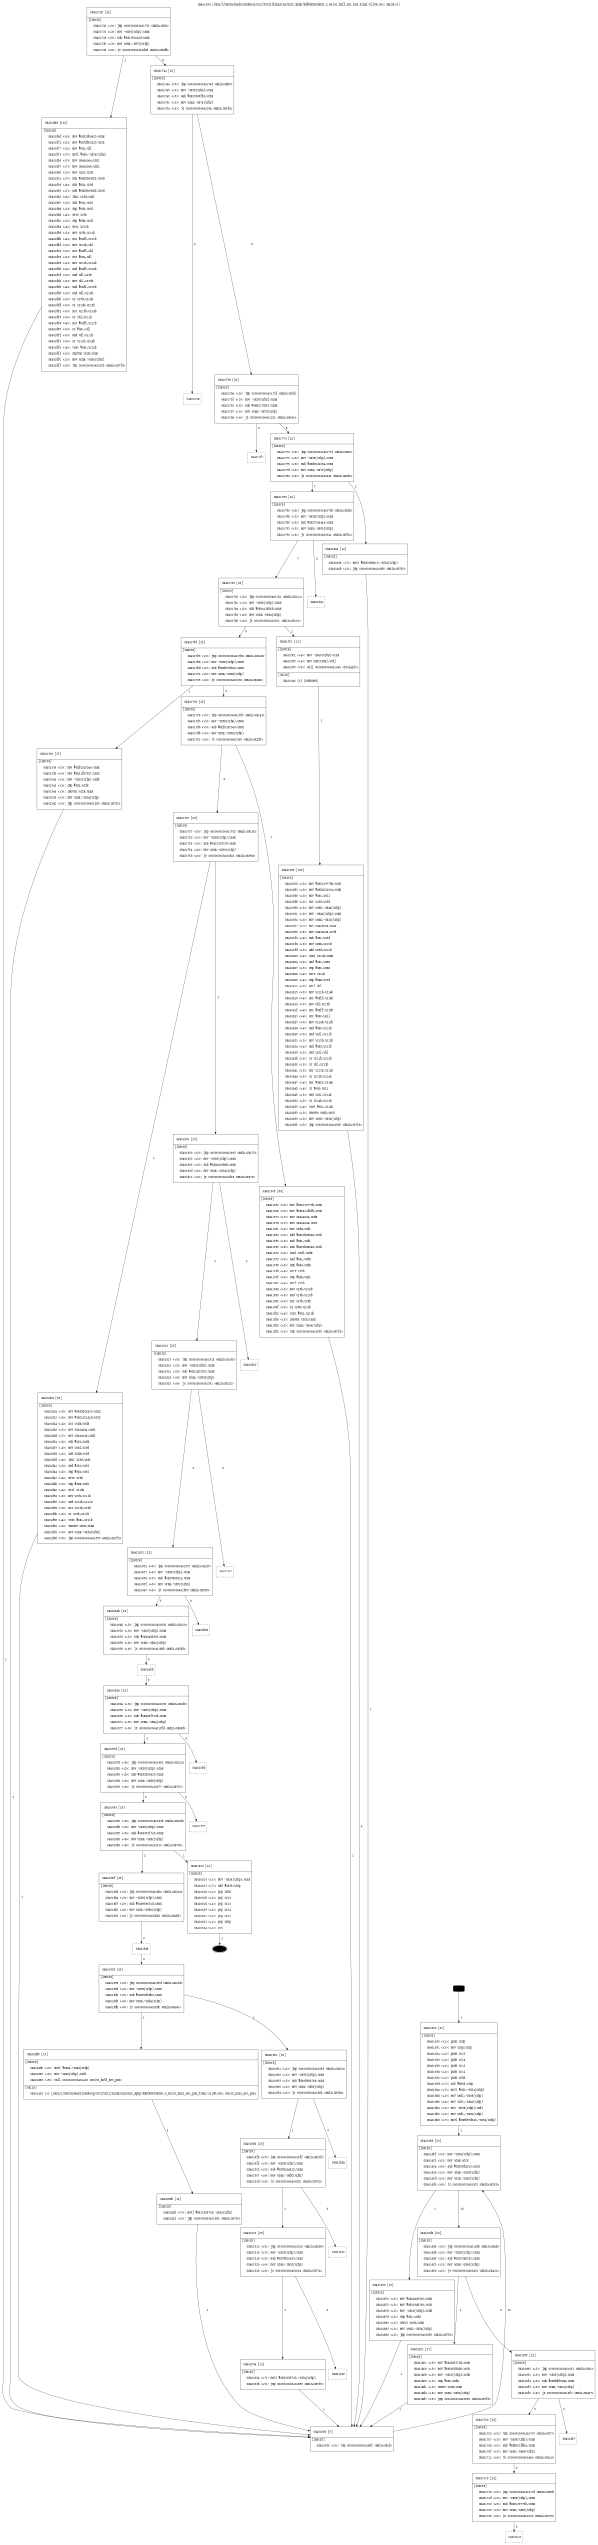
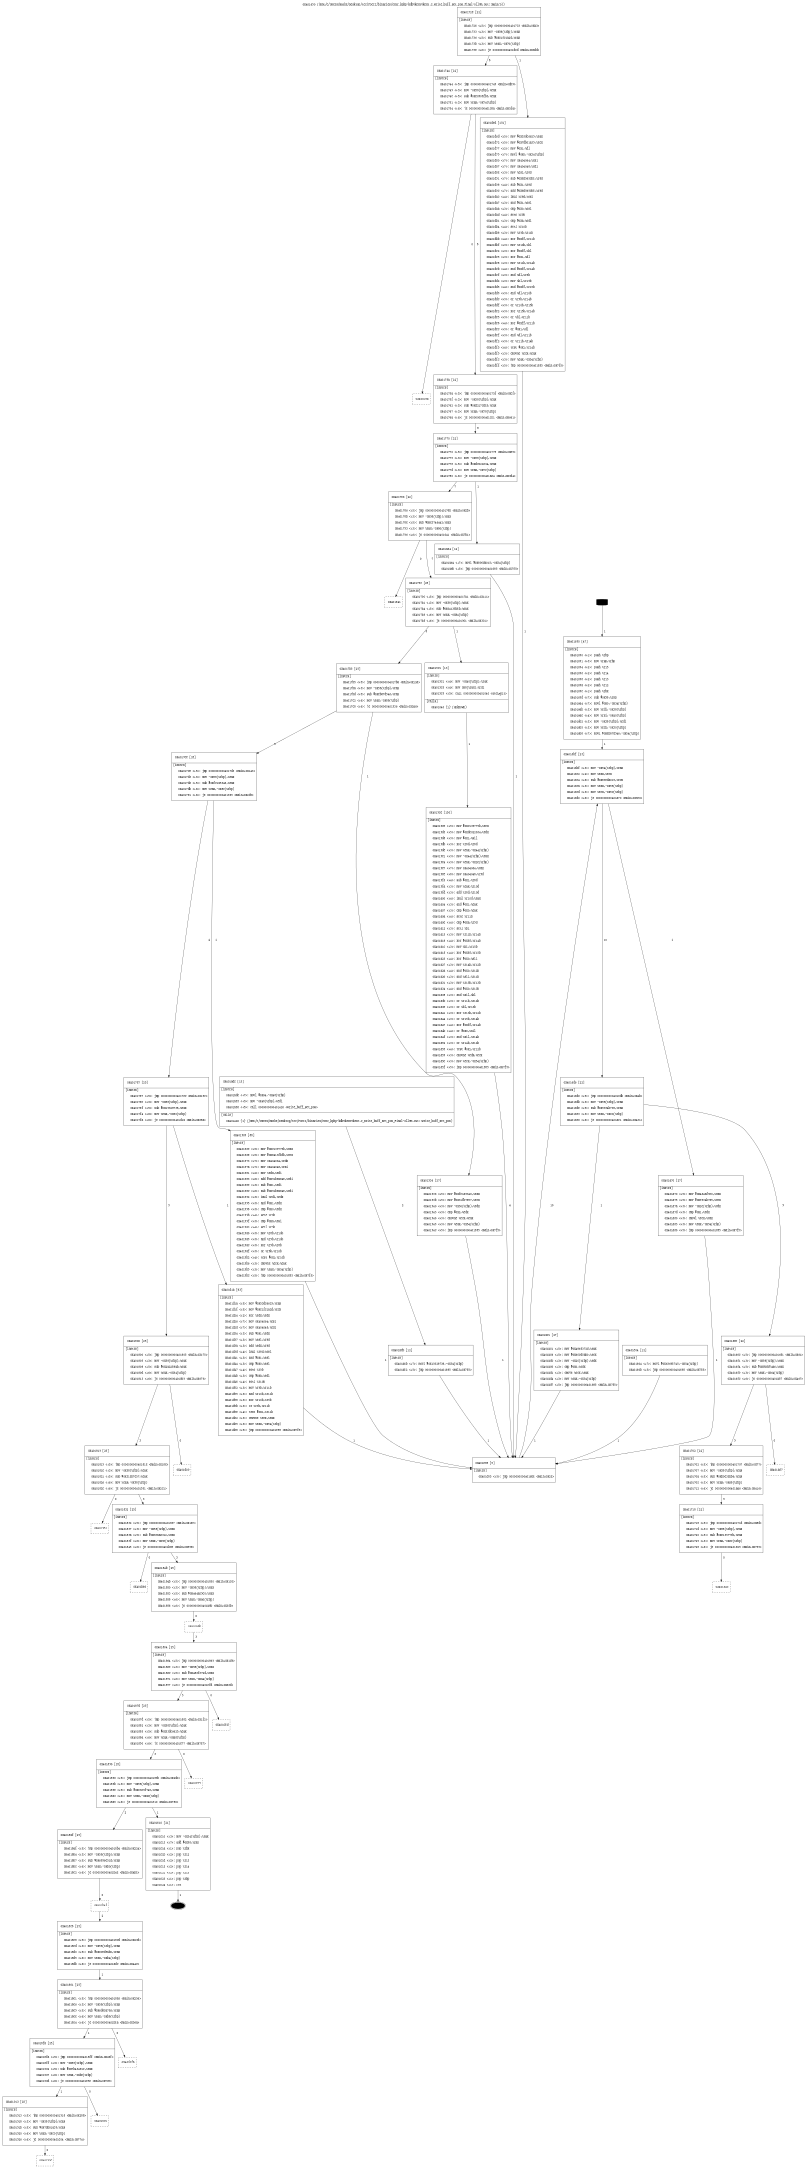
node "0x401cf1": removed
edge "0x4018c8 [25]" -> "0x401adc [15]": removed, label "1"
edge "0x401913 [25]" -> "0x401e04 [12]": removed, label "1"
